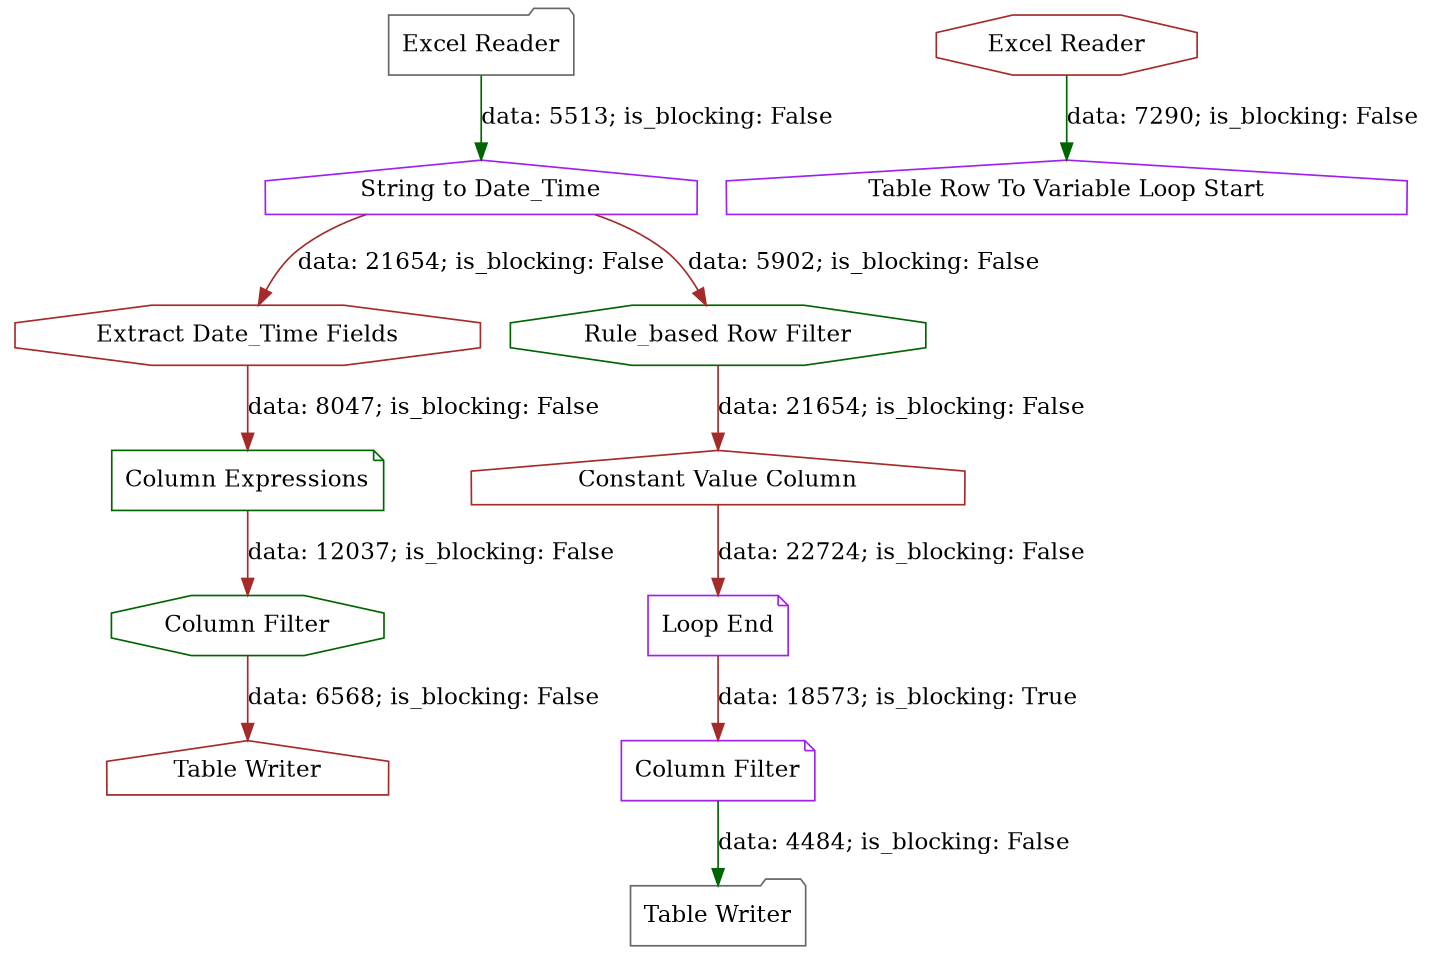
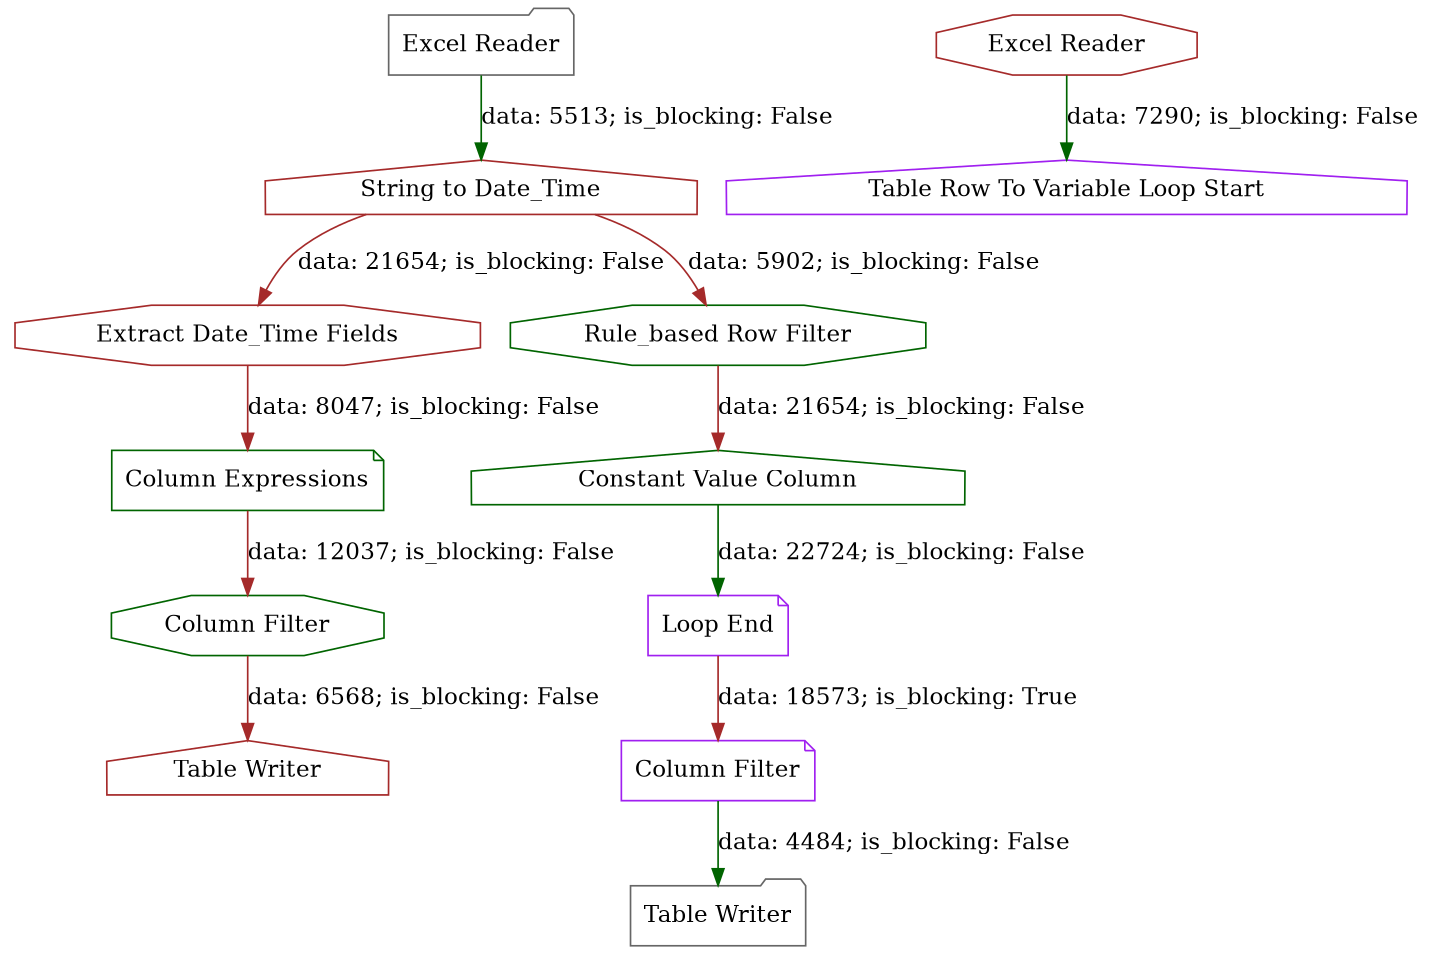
node "String to Date_Time": color purple -> brown
node "Constant Value Column": color brown -> darkgreen
edge "Constant Value Column" -> "Loop End": color brown -> darkgreen
